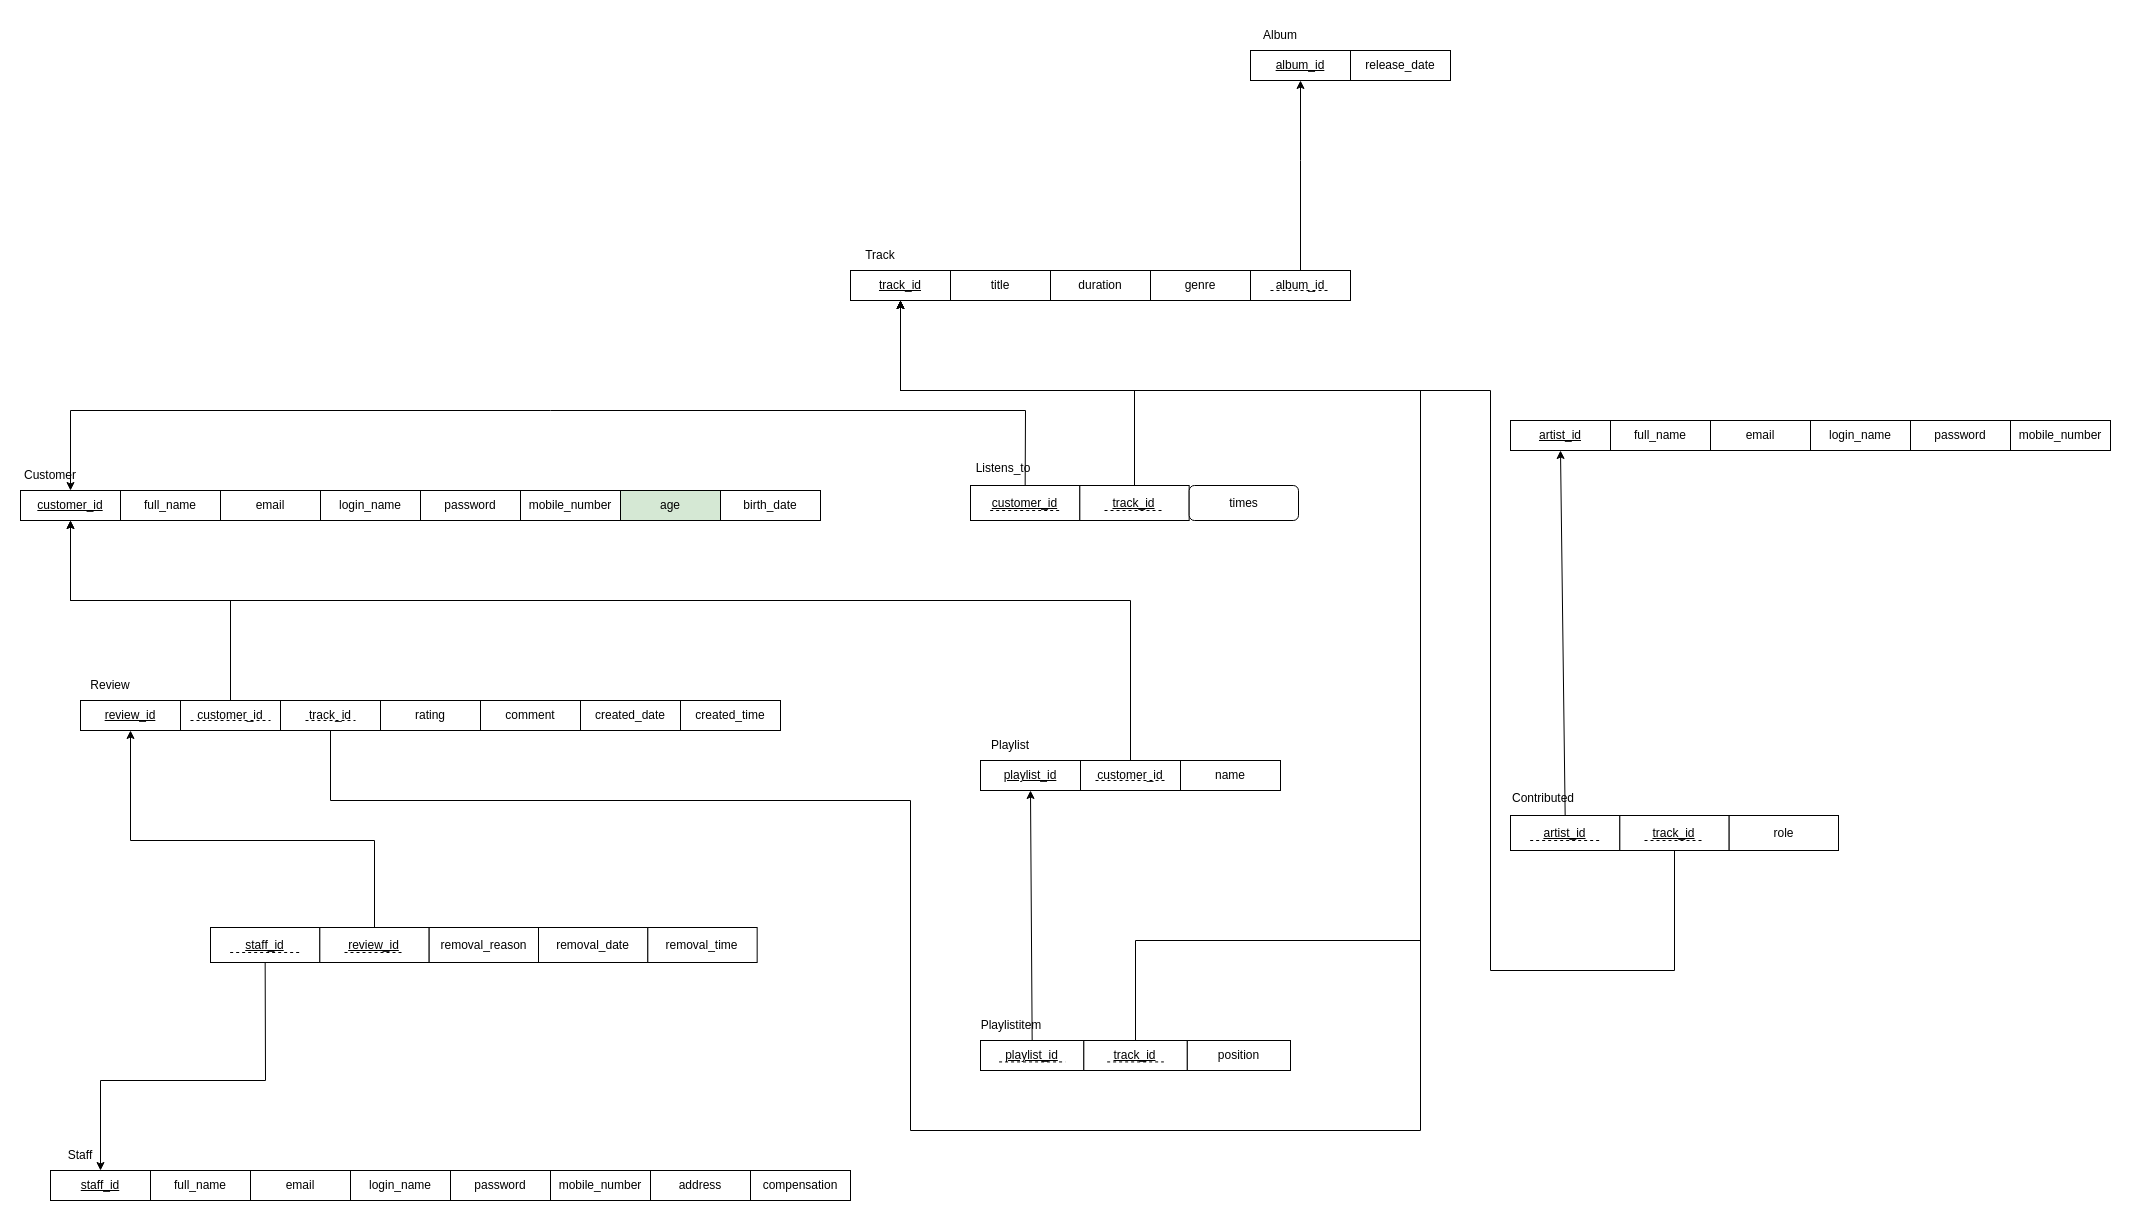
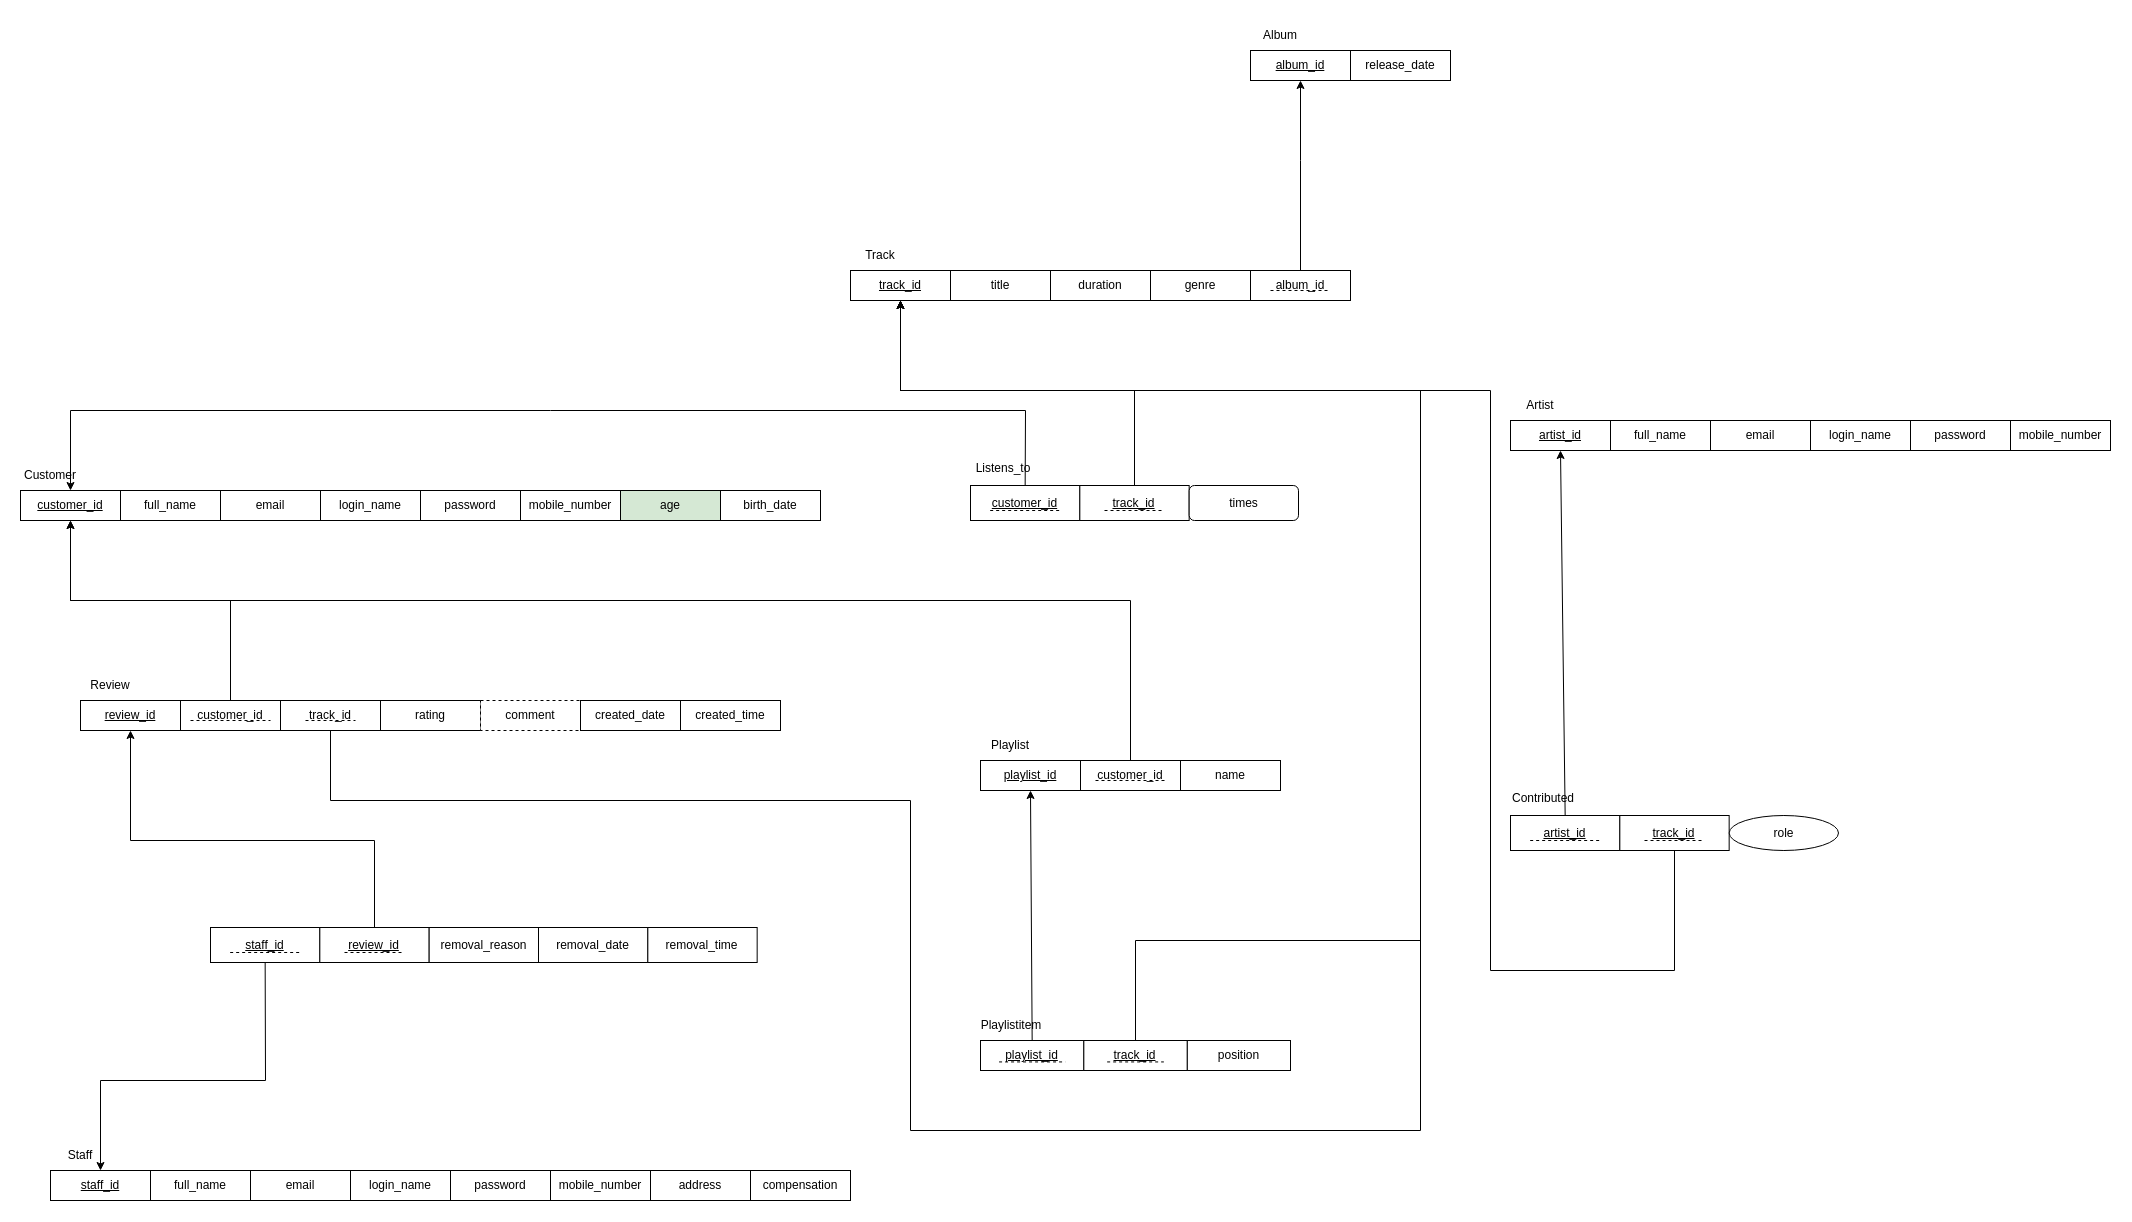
node "Artist": added
node "comment": style solid -> dashed
node "role": shape rectangle -> ellipse
